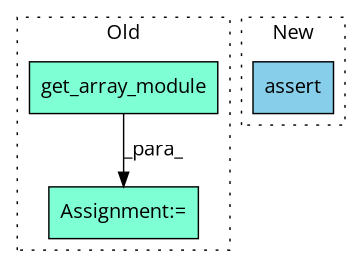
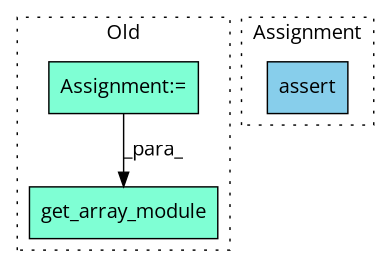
cluster "New": label "New" -> "Assignment"
edge "get_array_module" -> "Assignment:=": reversed
